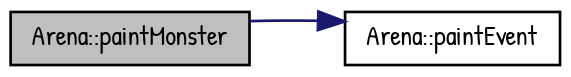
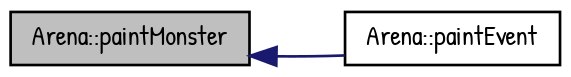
edge "Arena::paintMonster" -> "Arena::paintEvent": reversed
